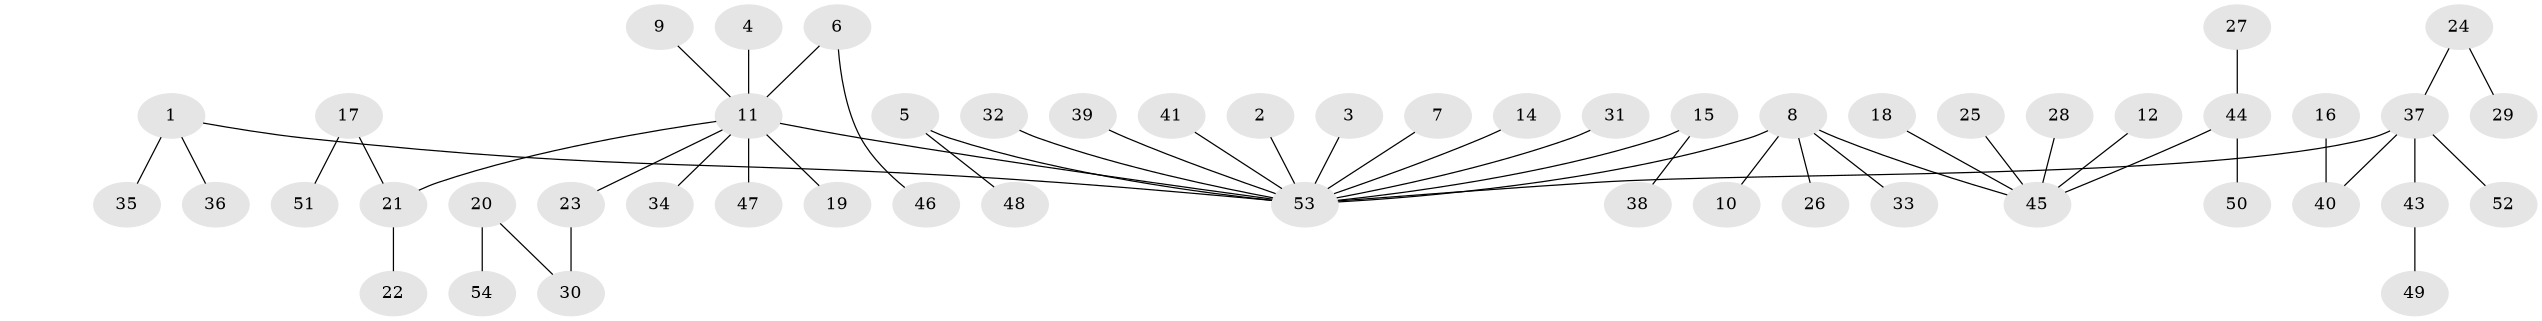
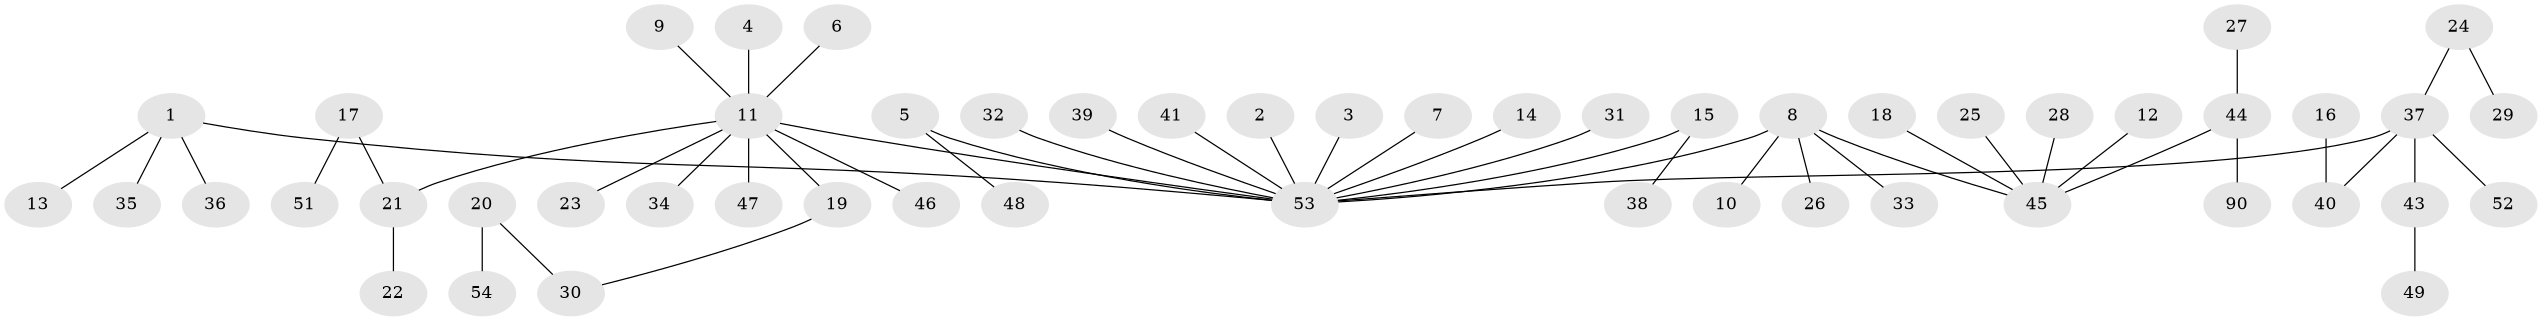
edge "6" -- "46": now "11" -- "46"
node "13": added
node "50": label "50" -> "90"
edge "23" -- "30": now "19" -- "30"
